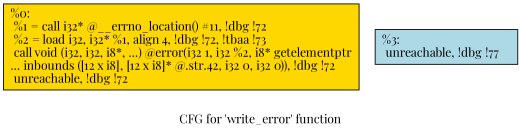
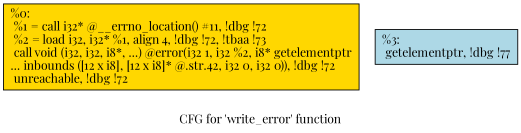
node "%3:": text "unreachable, !dbg !77" -> "getelementptr, !dbg !77"
